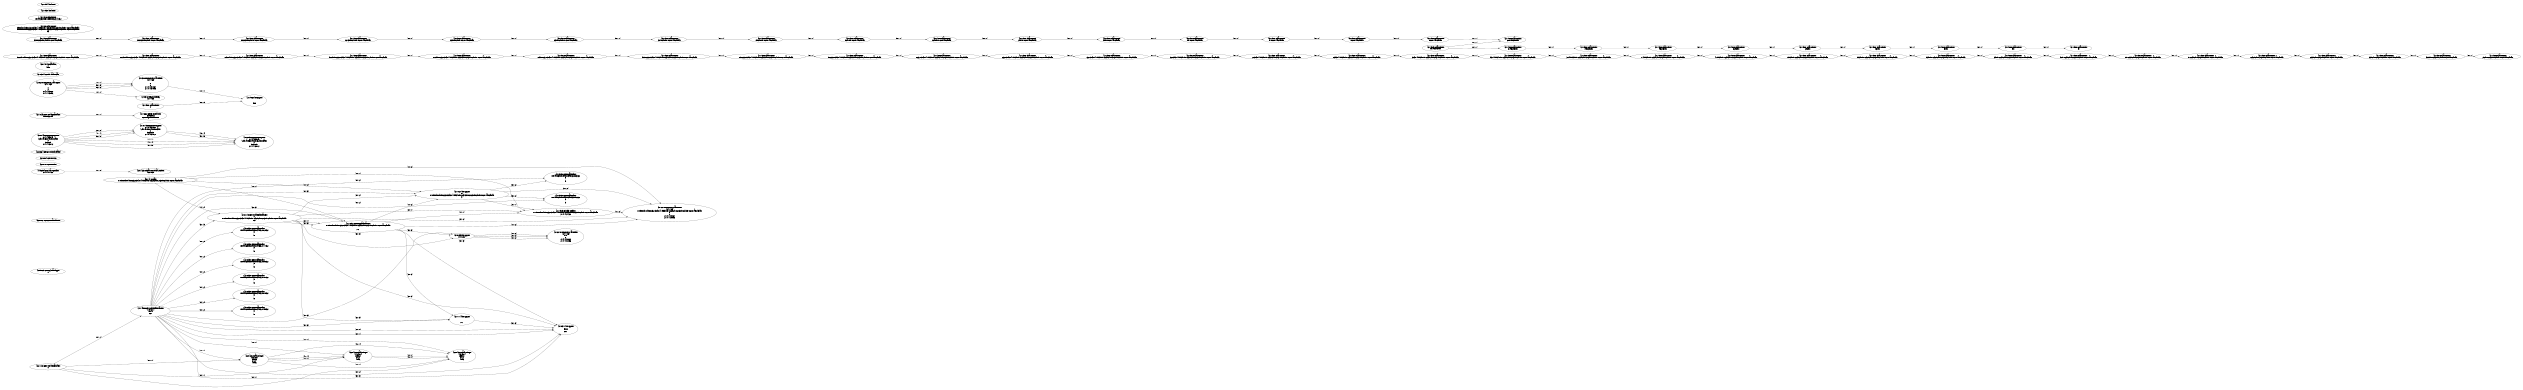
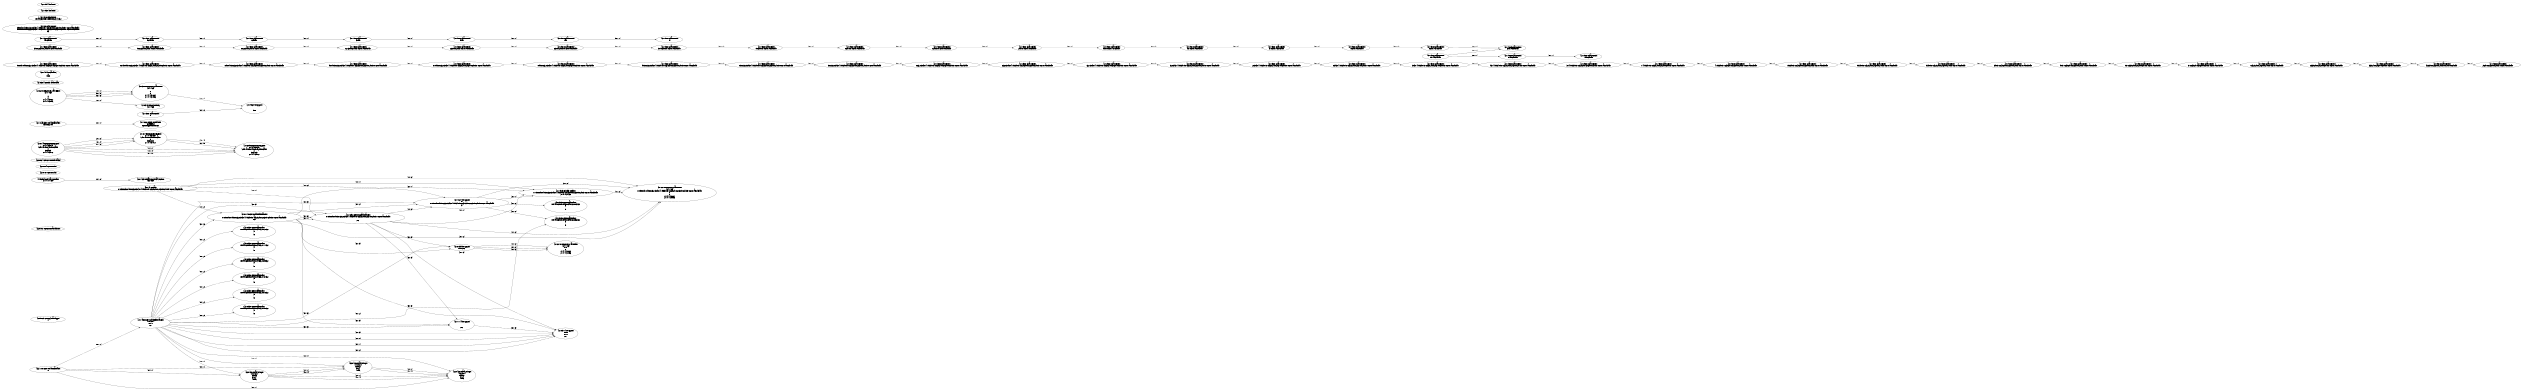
edge "4217588.CharNextA 1a5cd5df0" -> "4217588.CharNextA a5cd5df0": removed, label "(0-->1)"
edge "4217458.GetModuleFileNameA 4194304 PZM 261" -> "4218390.GetLocaleInfoA retval_GetThreadLocale_32883_32 3 5": removed, label "(0-->2)"
